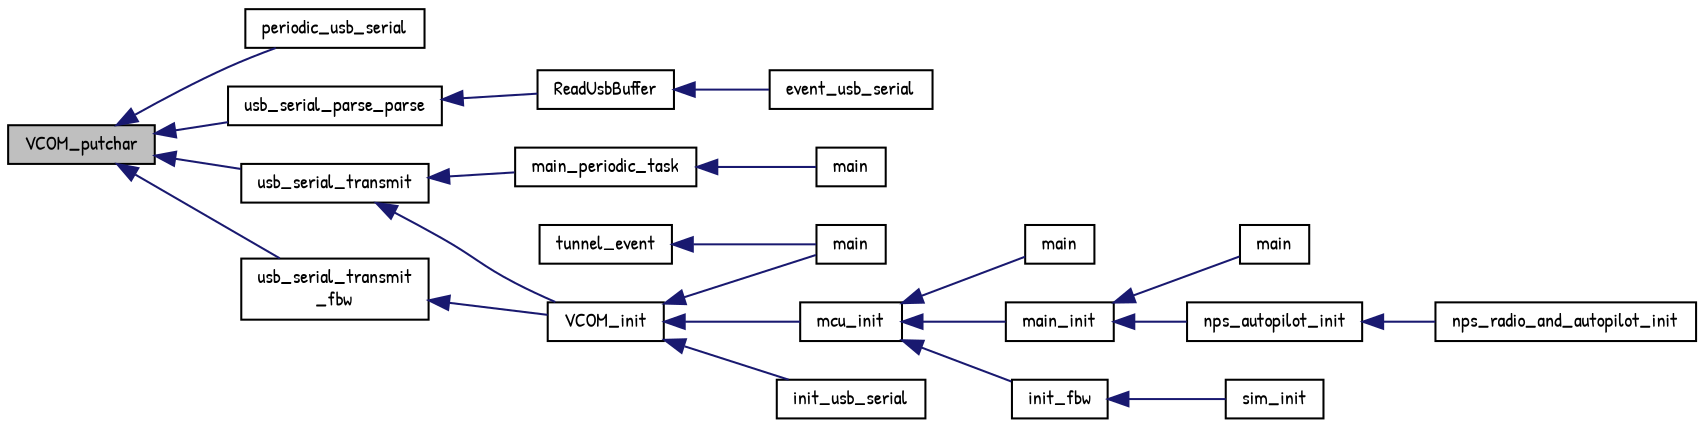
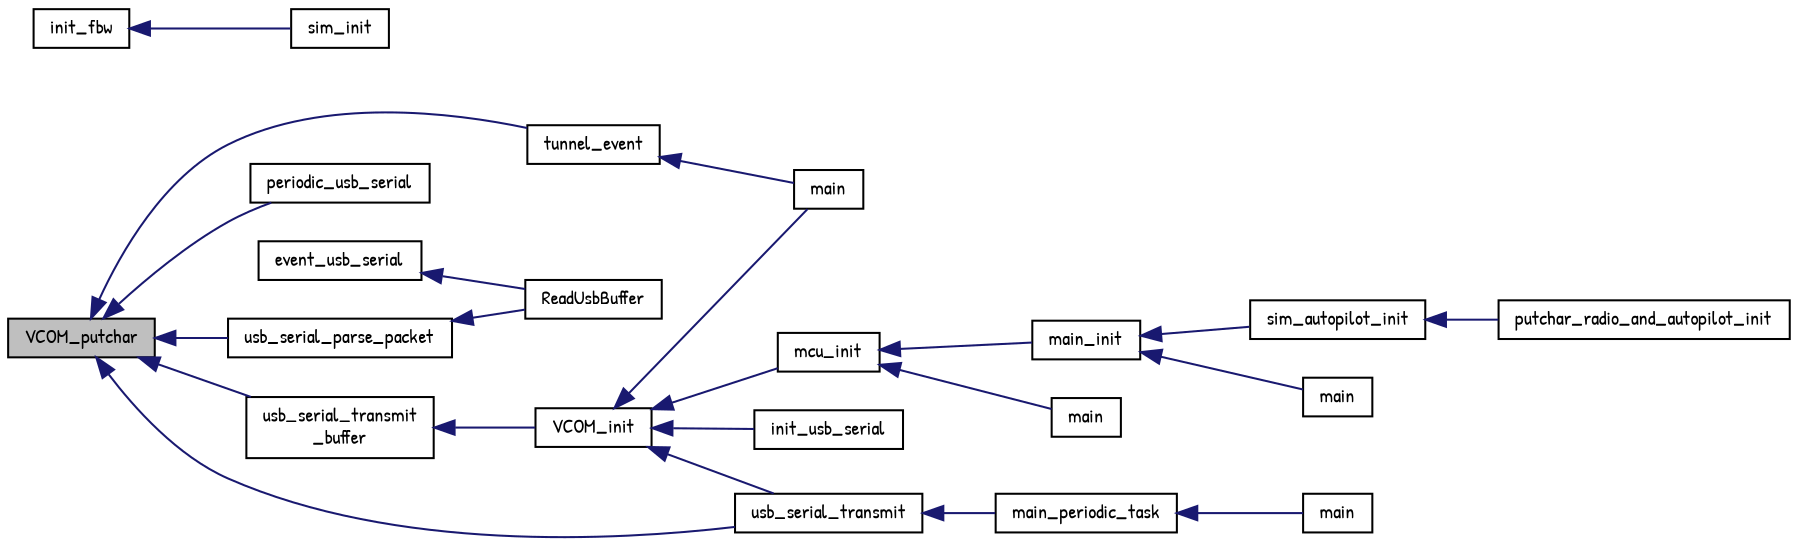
edge "event_usb_serial" -> "ReadUsbBuffer": reversed
node "usb_serial_parse_parse": label "usb_serial_parse_parse" -> "usb_serial_parse_packet"
edge "tunnel_event" -> "VCOM_putchar": added
edge "VCOM_init" -> "usb_serial_transmit": reversed
node "usb_serial_transmit _fbw": label "usb_serial_transmit _fbw" -> "usb_serial_transmit _buffer"
node "nps_autopilot_init": label "nps_autopilot_init" -> "sim_autopilot_init"
node "nps_radio_and_autopilot_init": label "nps_radio_and_autopilot_init" -> "putchar_radio_and_autopilot_init"
edge "init_fbw" -> "mcu_init": removed
